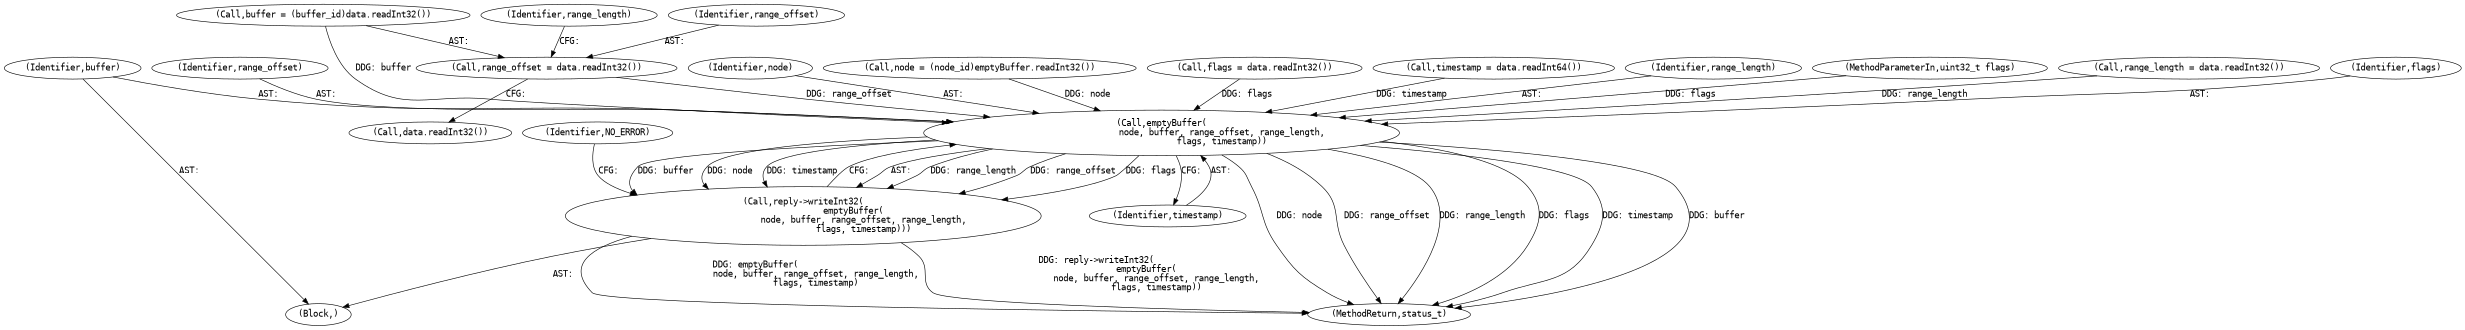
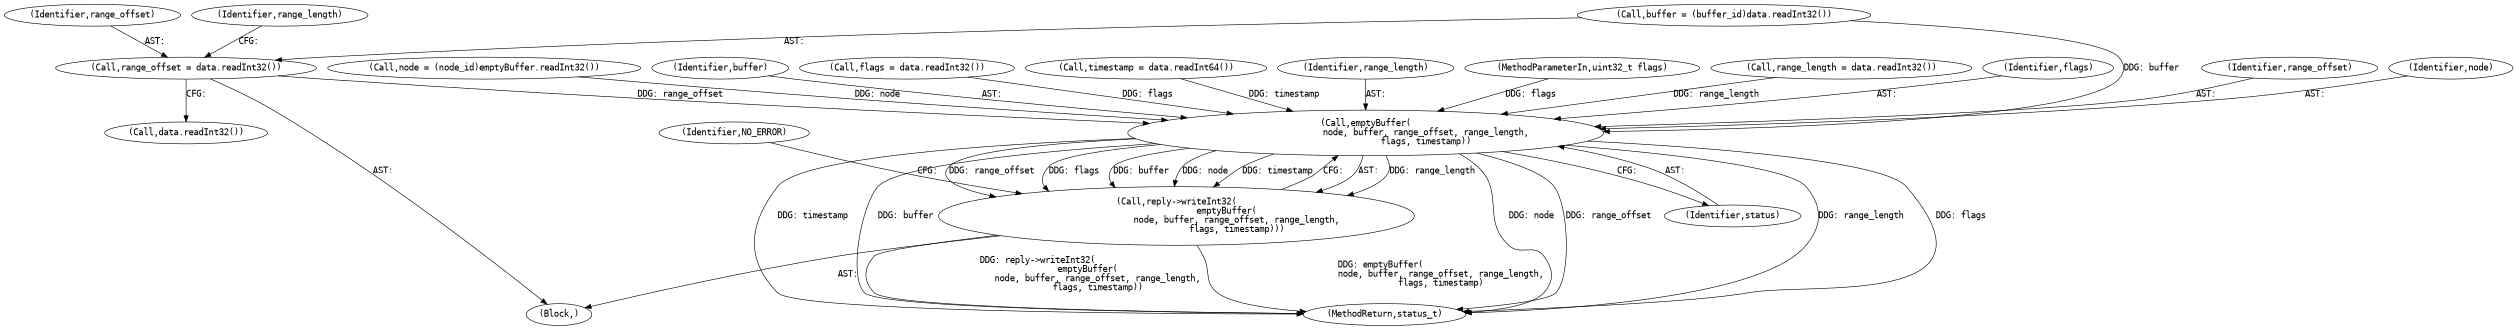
edge "(Identifier,buffer)" -> "(Block,)": now "(Call,range_offset = data.readInt32())" -> "(Block,)"
node "(Identifier,timestamp)": label "(Identifier,timestamp)" -> "(Identifier,status)"
